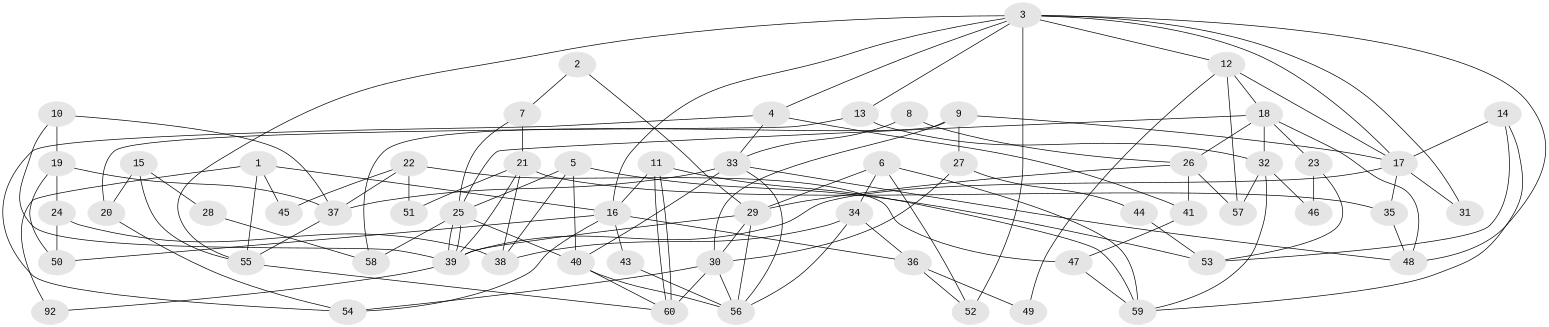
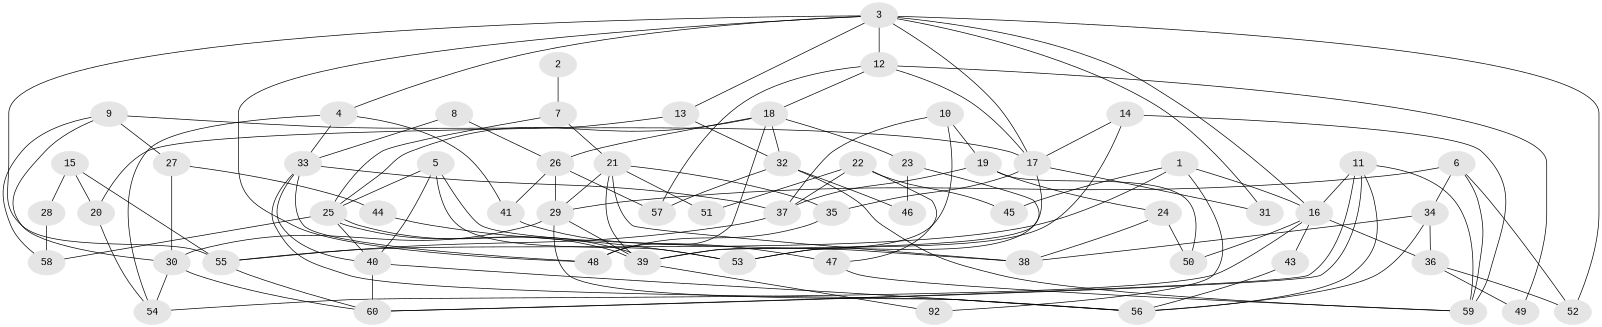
edge "2" -- "29": now "21" -- "29"
edge "30" -- "56": now "11" -- "56"
